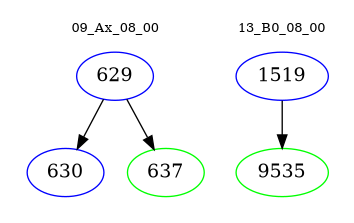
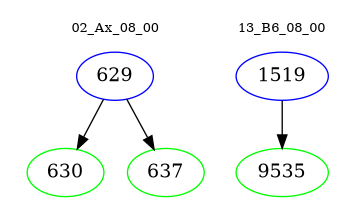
cluster "09_Ax_08_00": label "09_Ax_08_00" -> "02_Ax_08_00"
cluster "13_B0_08_00": label "13_B0_08_00" -> "13_B6_08_00"
node "630": color blue -> green
